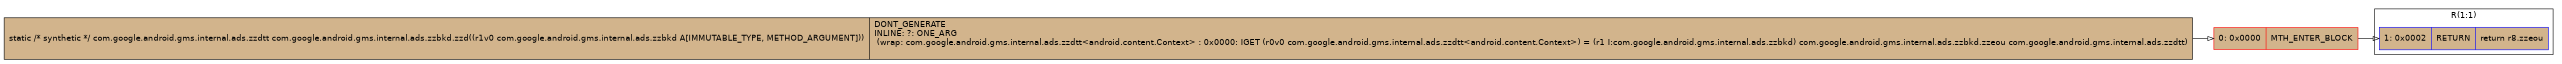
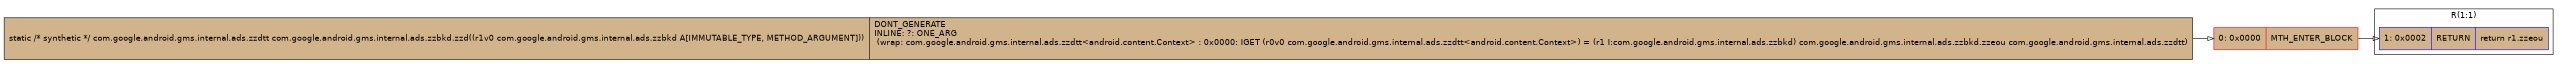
node "1: 0x0002": text "return r8.zzeou" -> "return r1.zzeou"
